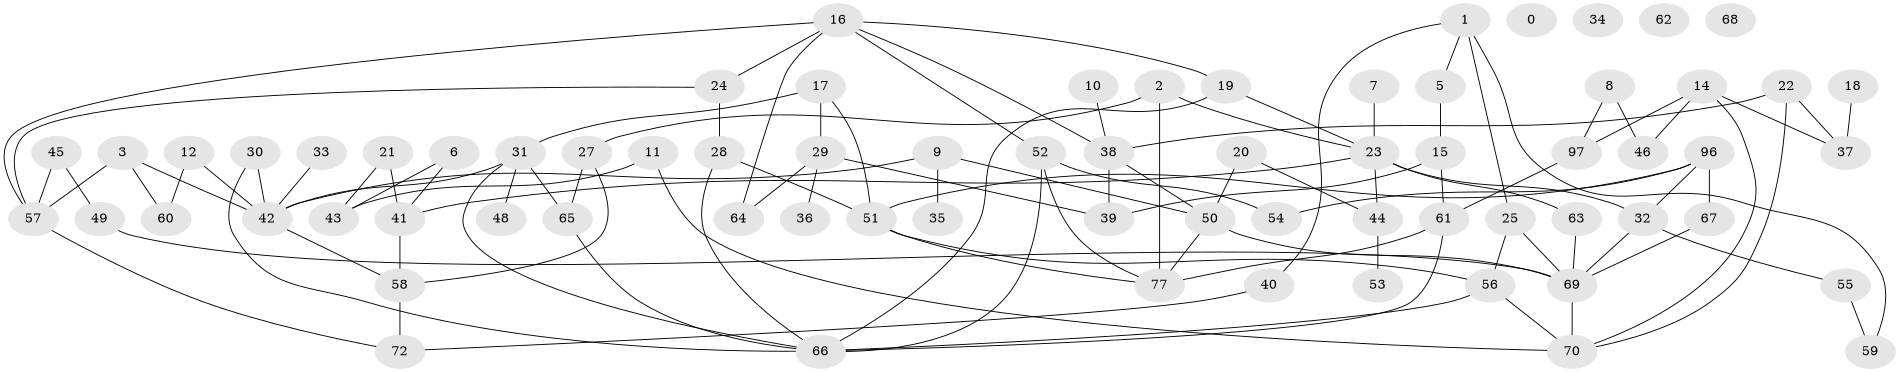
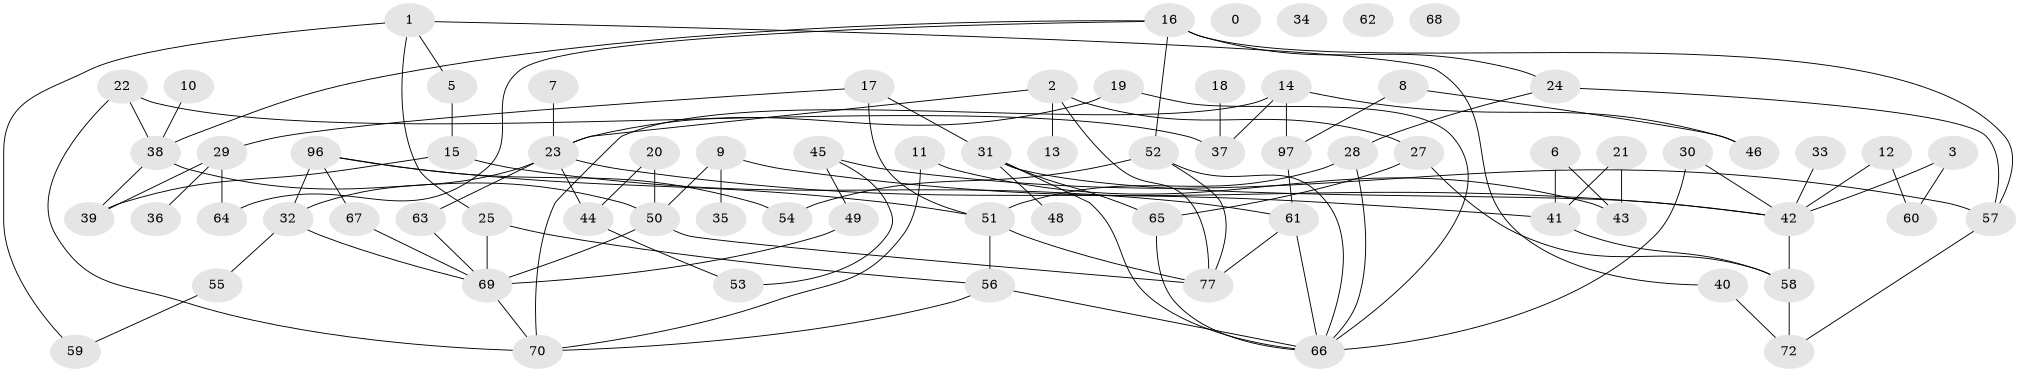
edge "16" -- "19": removed
node "13": added
edge "3" -- "57": removed
edge "45" -- "53": added
